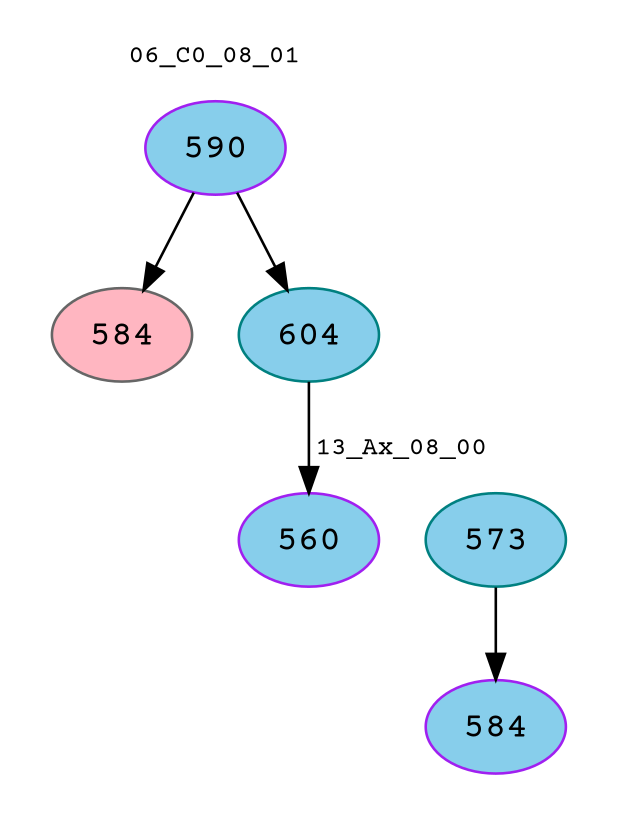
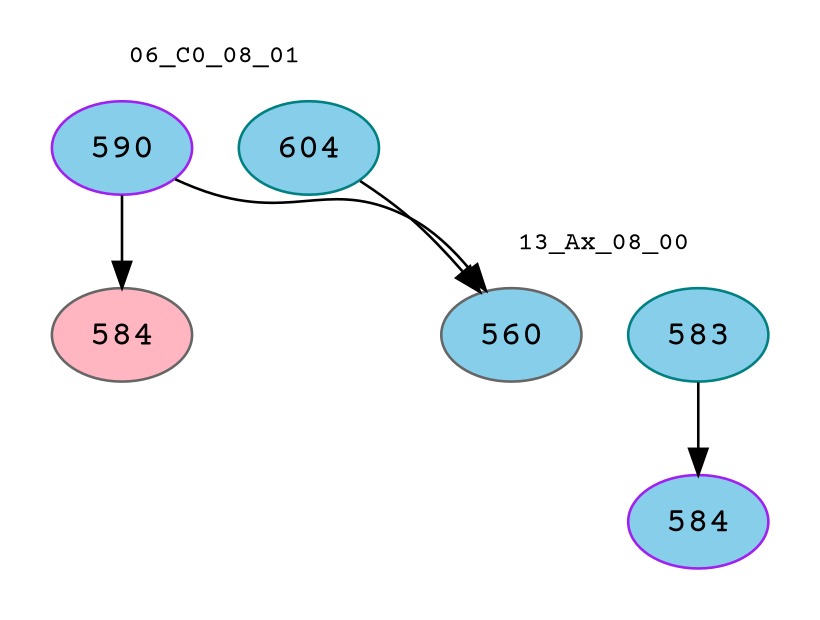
edge "590" -> "604": now "590" -> "560"
node "560": color purple -> gray40
node "573": label "573" -> "583"
